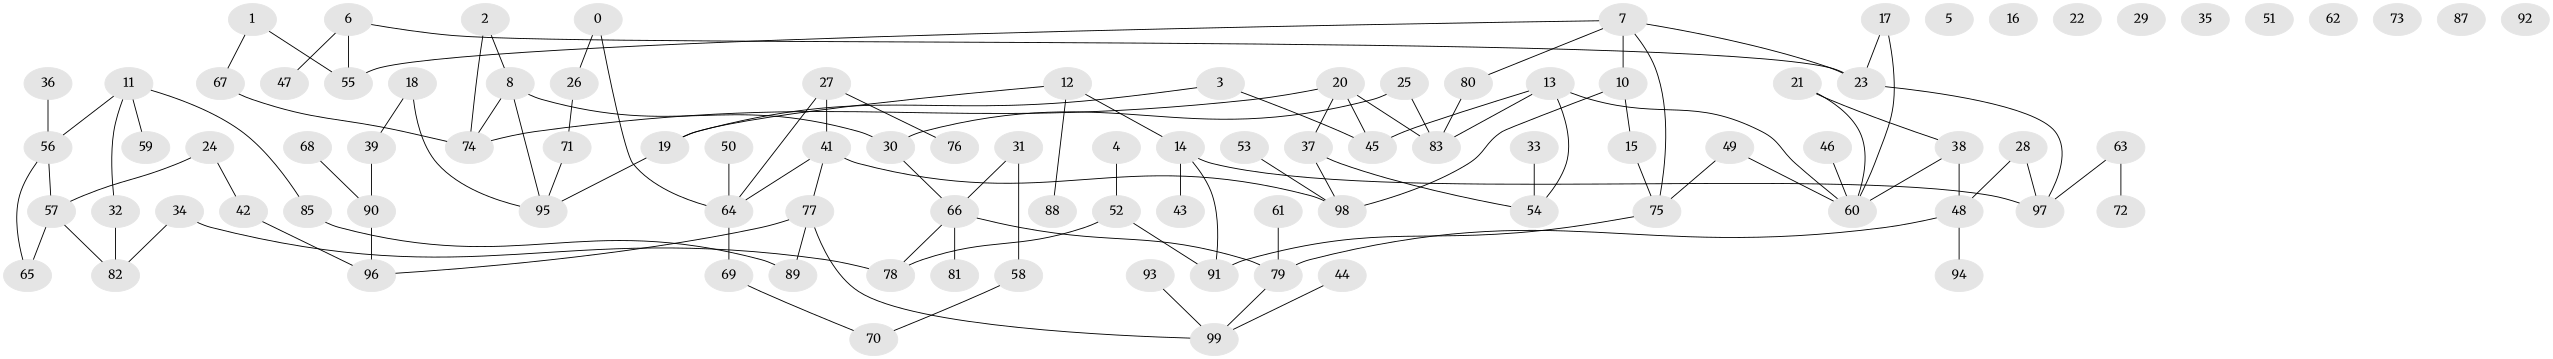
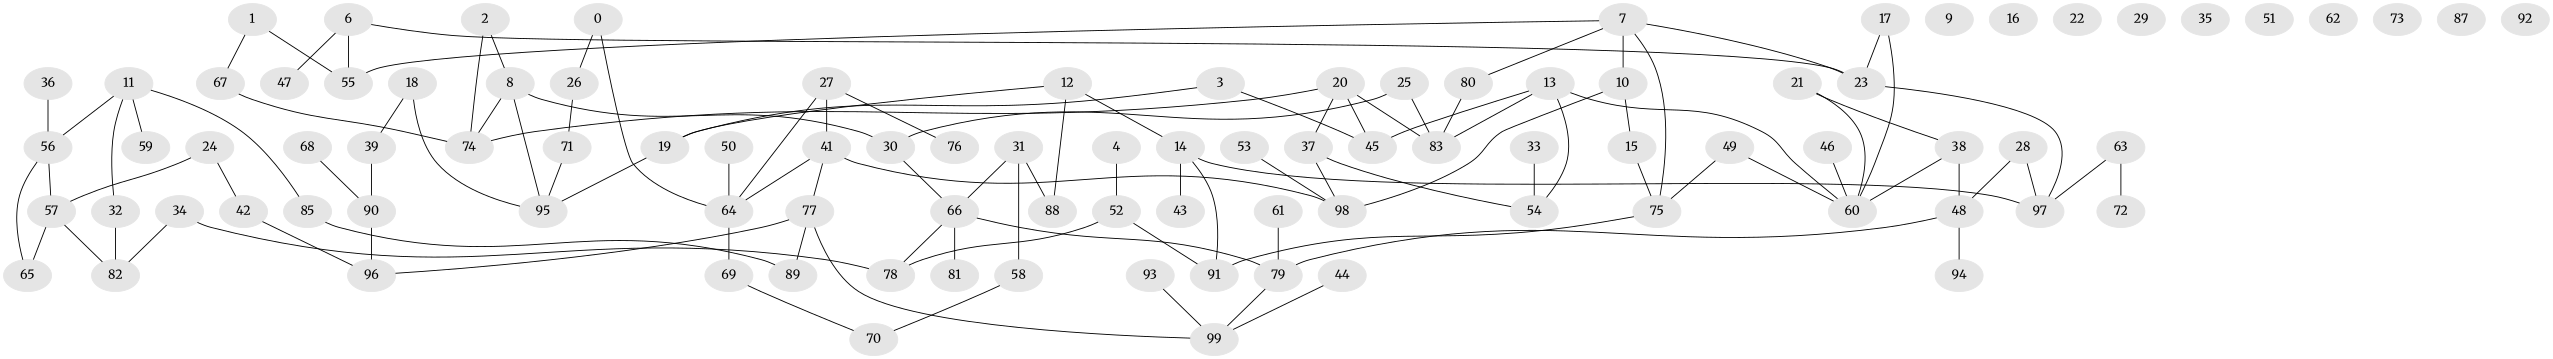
node "5": label "5" -> "9"
edge "31" -- "88": added
